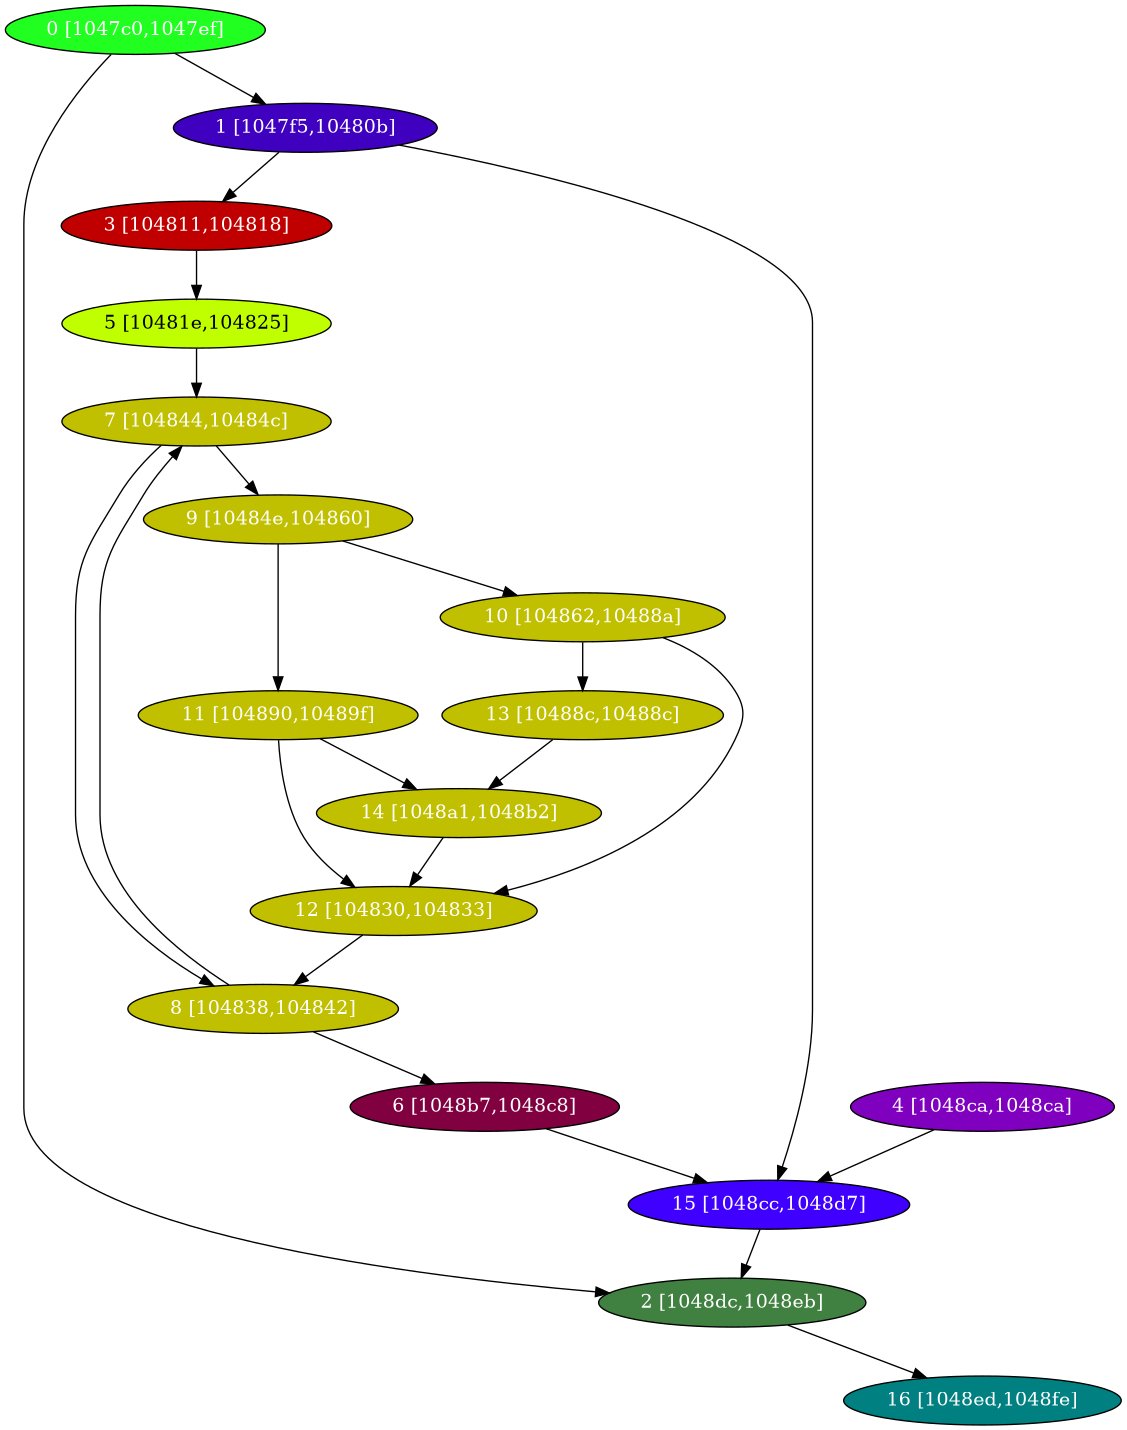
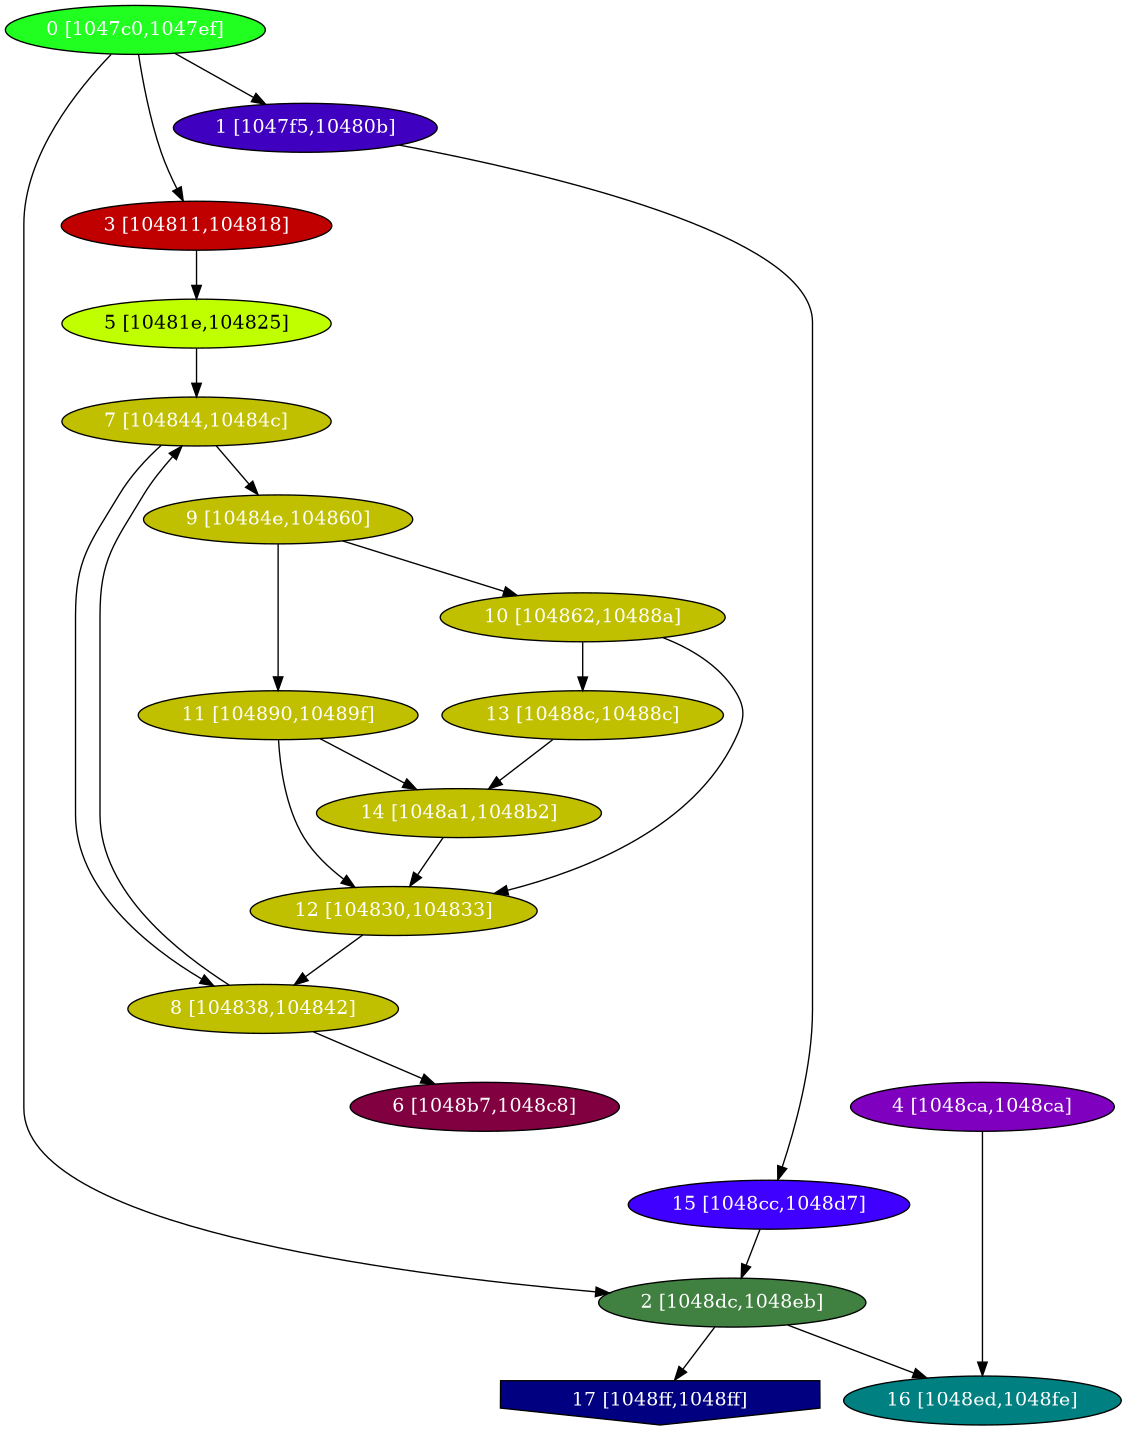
edge "1 [1047f5,10480b]" -> "3 [104811,104818]": now "0 [1047c0,1047ef]" -> "3 [104811,104818]"
edge "6 [1048b7,1048c8]" -> "15 [1048cc,1048d7]": removed
edge "4 [1048ca,1048ca]" -> "15 [1048cc,1048d7]": now "4 [1048ca,1048ca]" -> "16 [1048ed,1048fe]"
node "17 [1048ff,1048ff]": added
